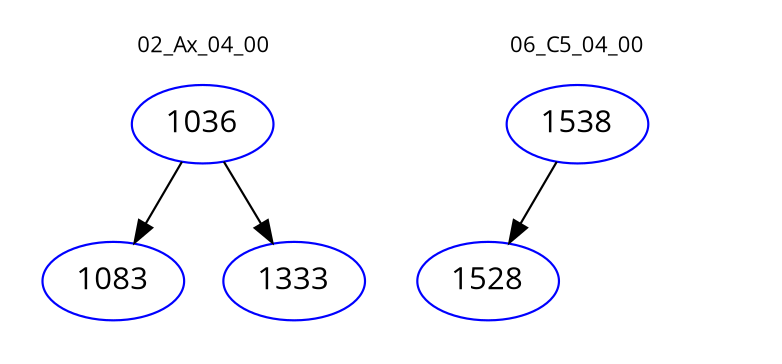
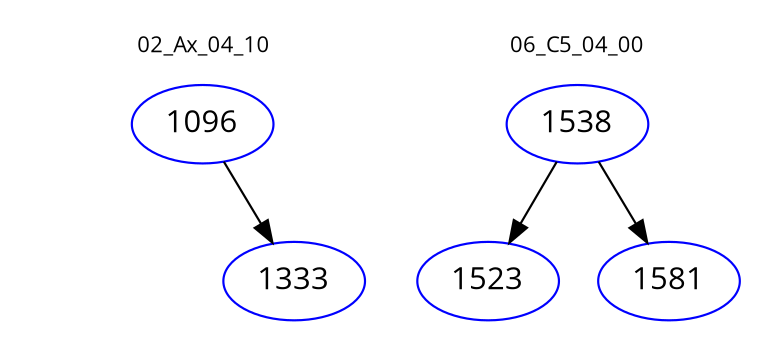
cluster "02_Ax_04_00": label "02_Ax_04_00" -> "02_Ax_04_10"
node "1036": label "1036" -> "1096"
node "1083": removed
node "1528": label "1528" -> "1523"
node "1581": added
